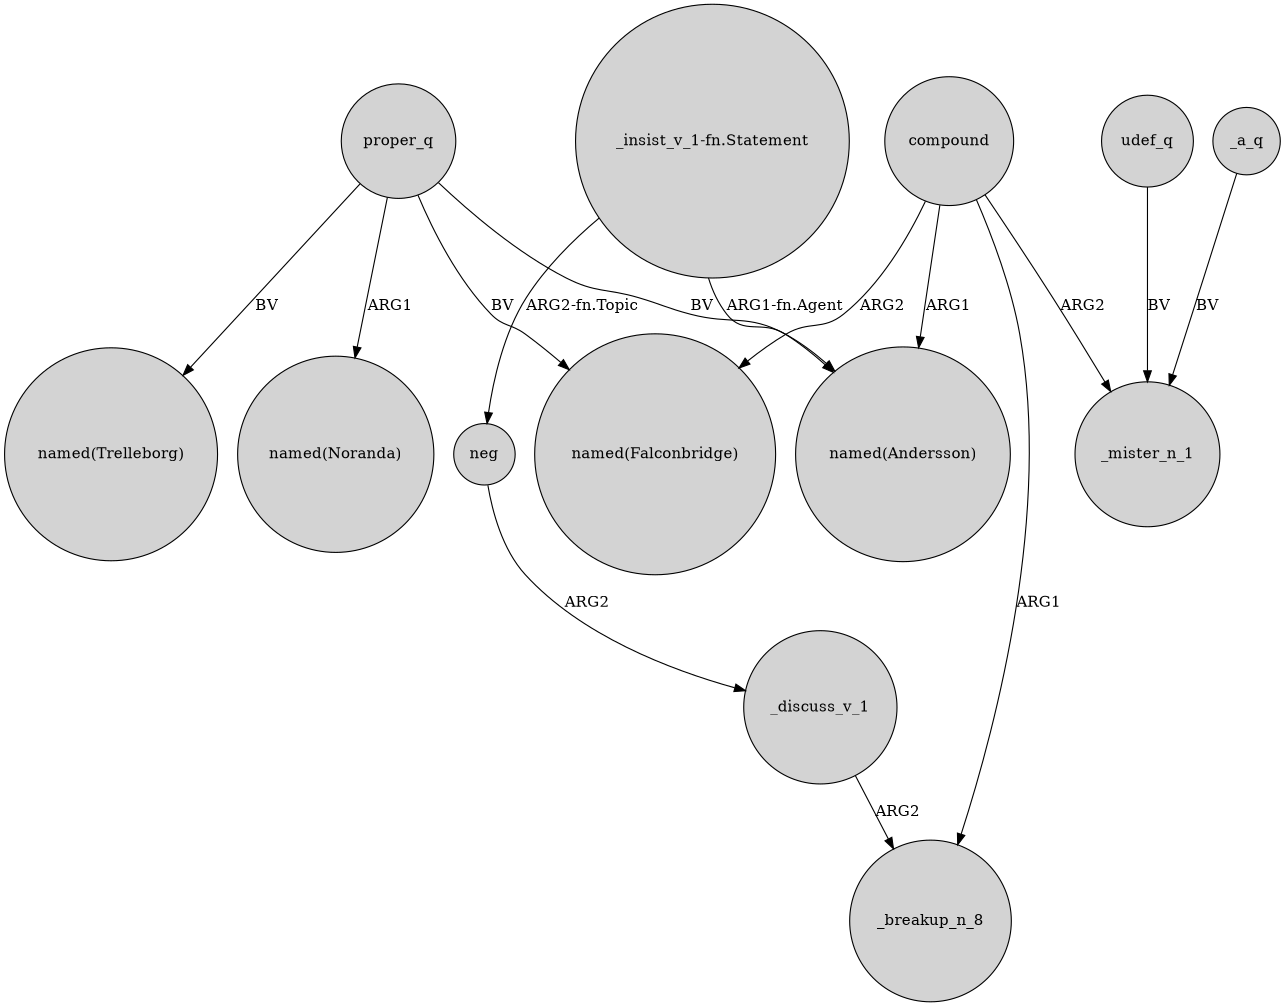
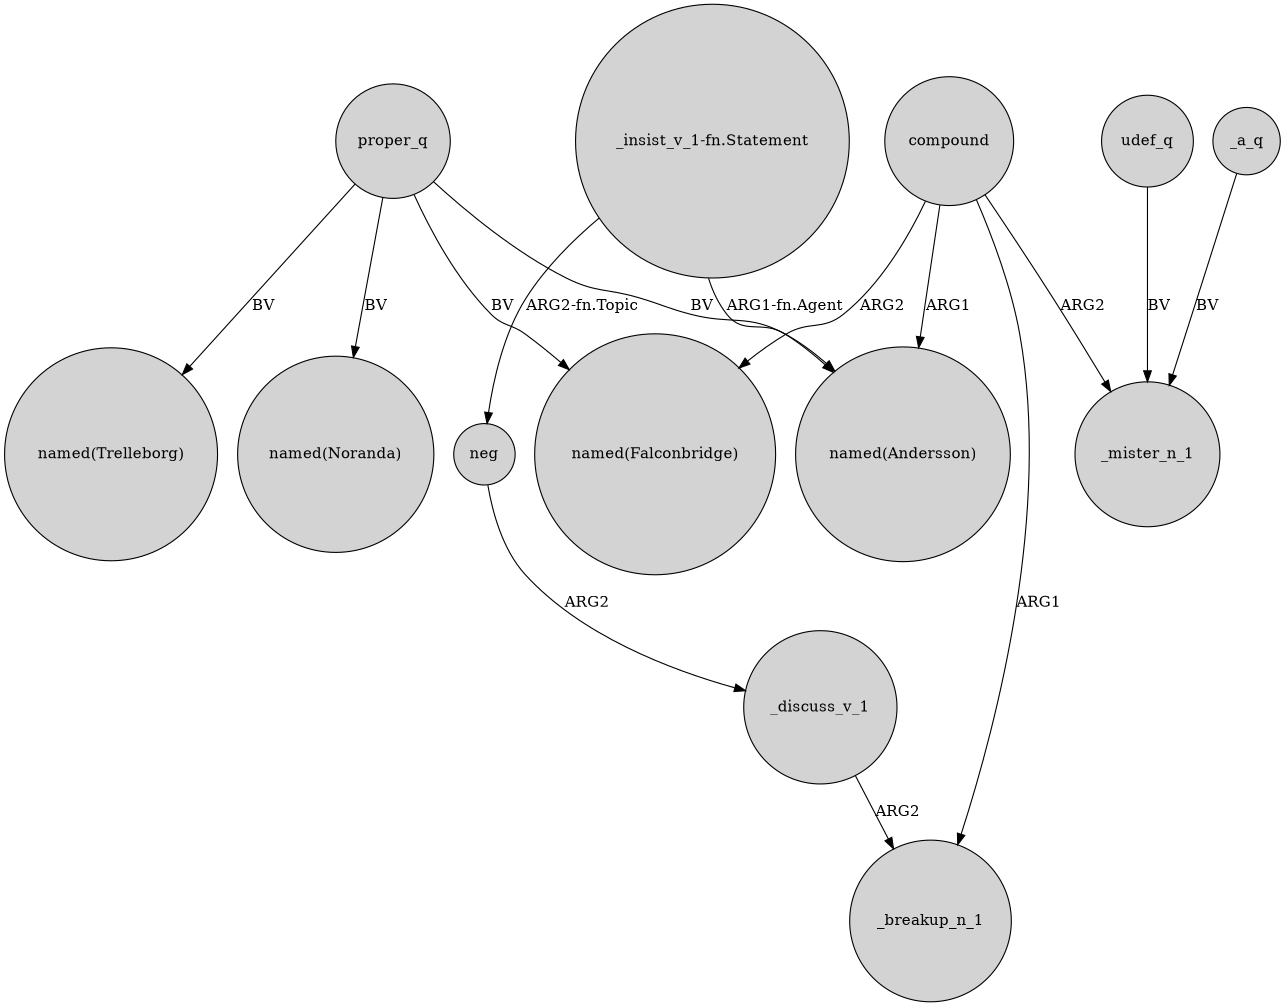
edge "proper_q" -> "named(Noranda)": label "ARG1" -> "BV"
node "_breakup_n_8": label "_breakup_n_8" -> "_breakup_n_1"
